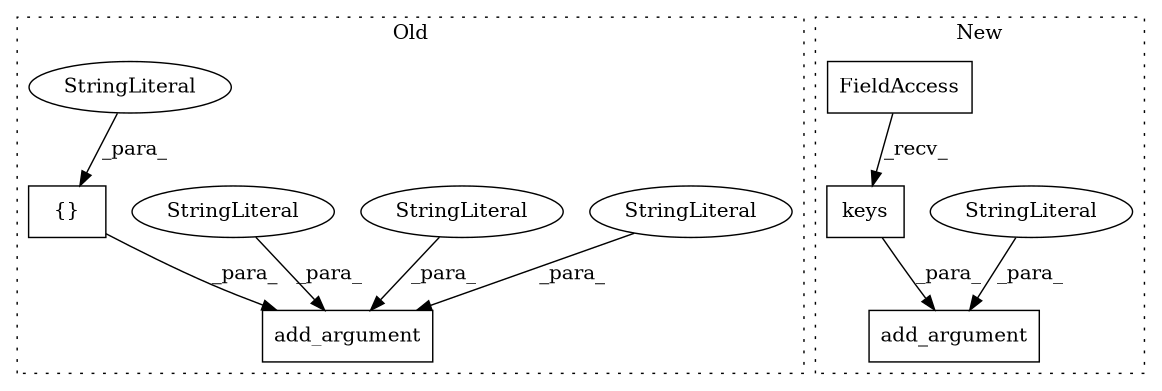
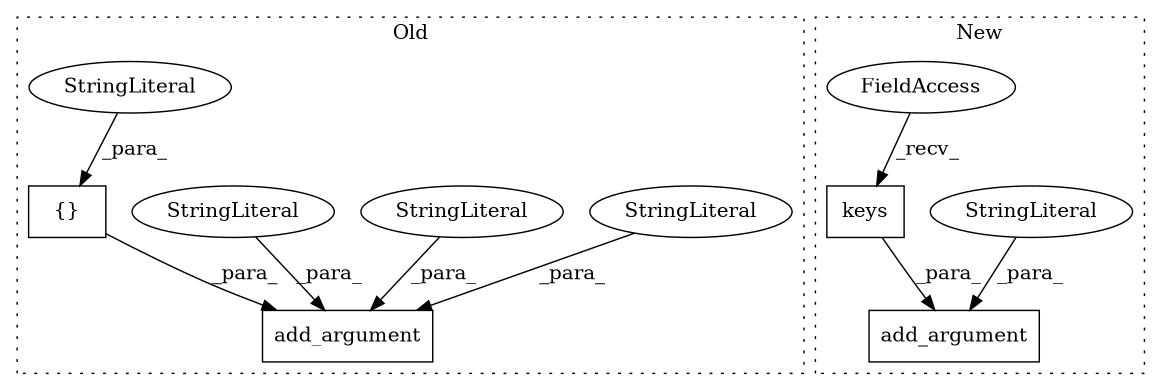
node "FieldAccess": shape box -> ellipse
